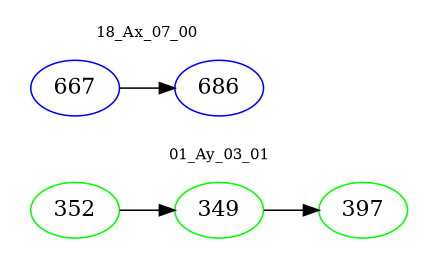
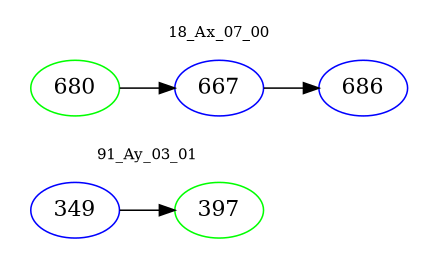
node "680": added
cluster "01_Ay_03_01": label "01_Ay_03_01" -> "91_Ay_03_01"
node "352": removed
node "349": color green -> blue
